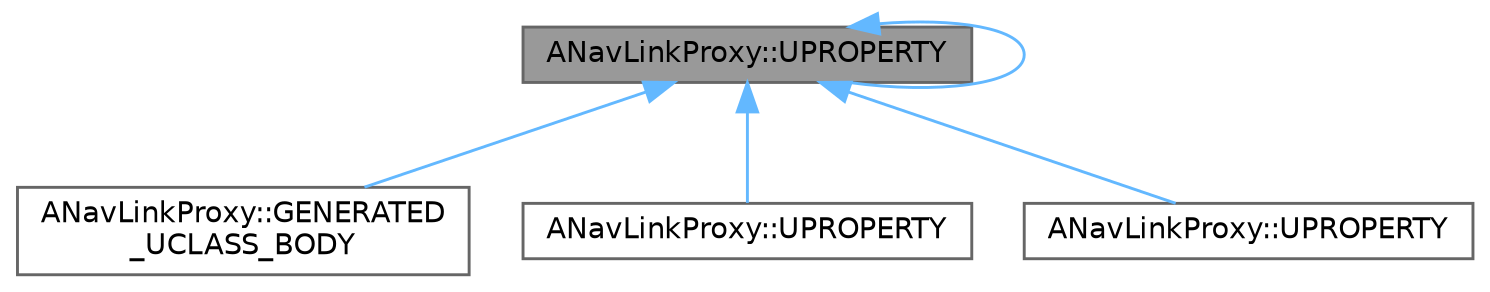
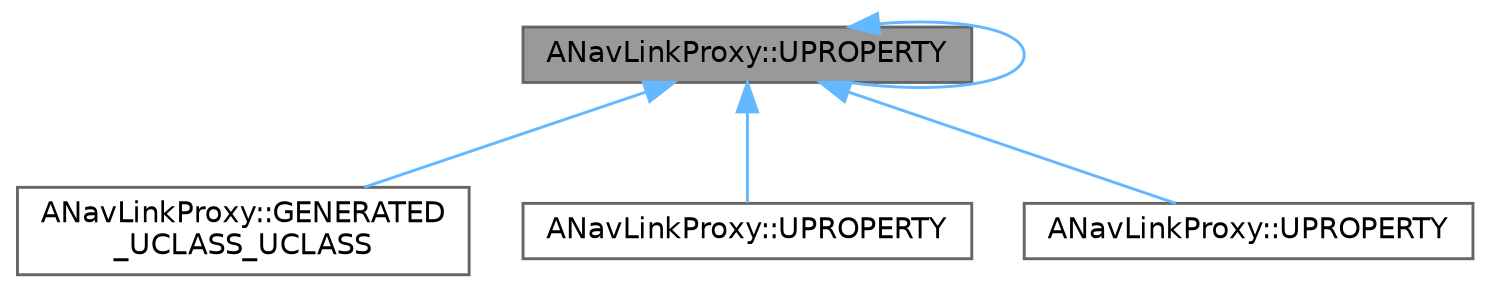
node "ANavLinkProxy::GENERATED _UCLASS_BODY": label "ANavLinkProxy::GENERATED _UCLASS_BODY" -> "ANavLinkProxy::GENERATED _UCLASS_UCLASS"
